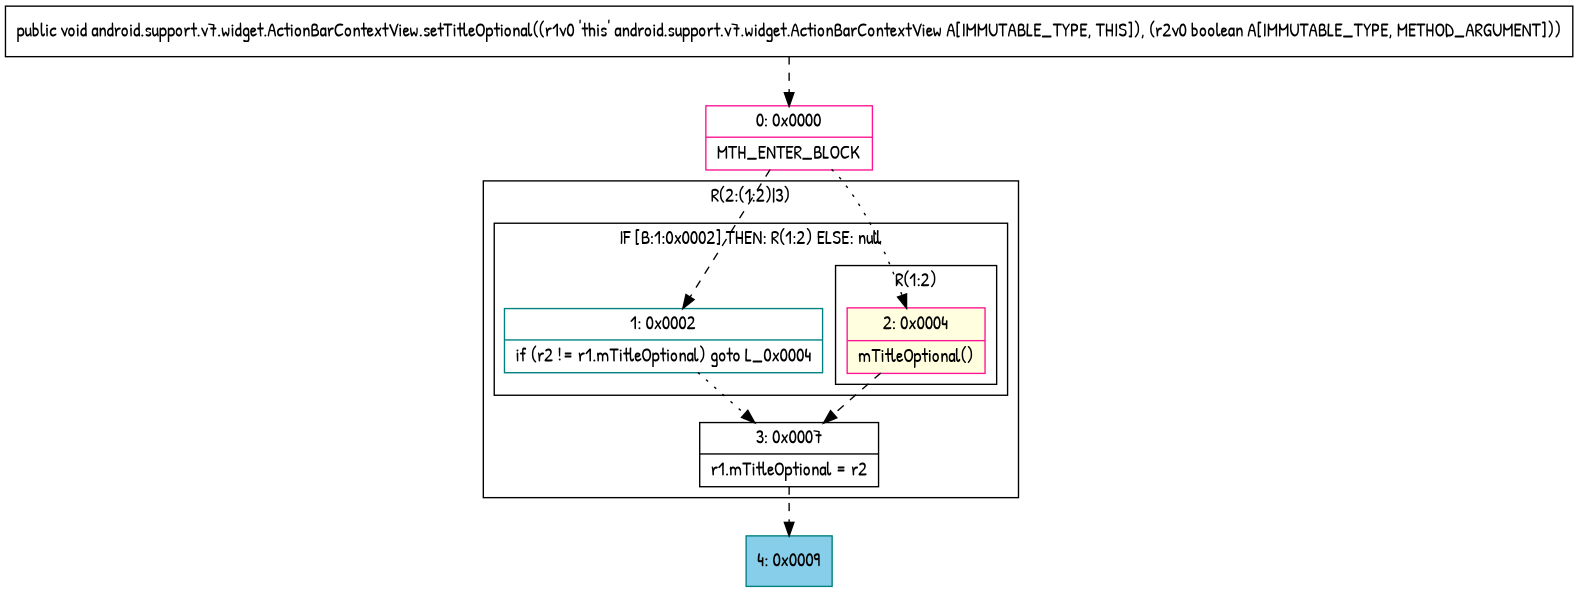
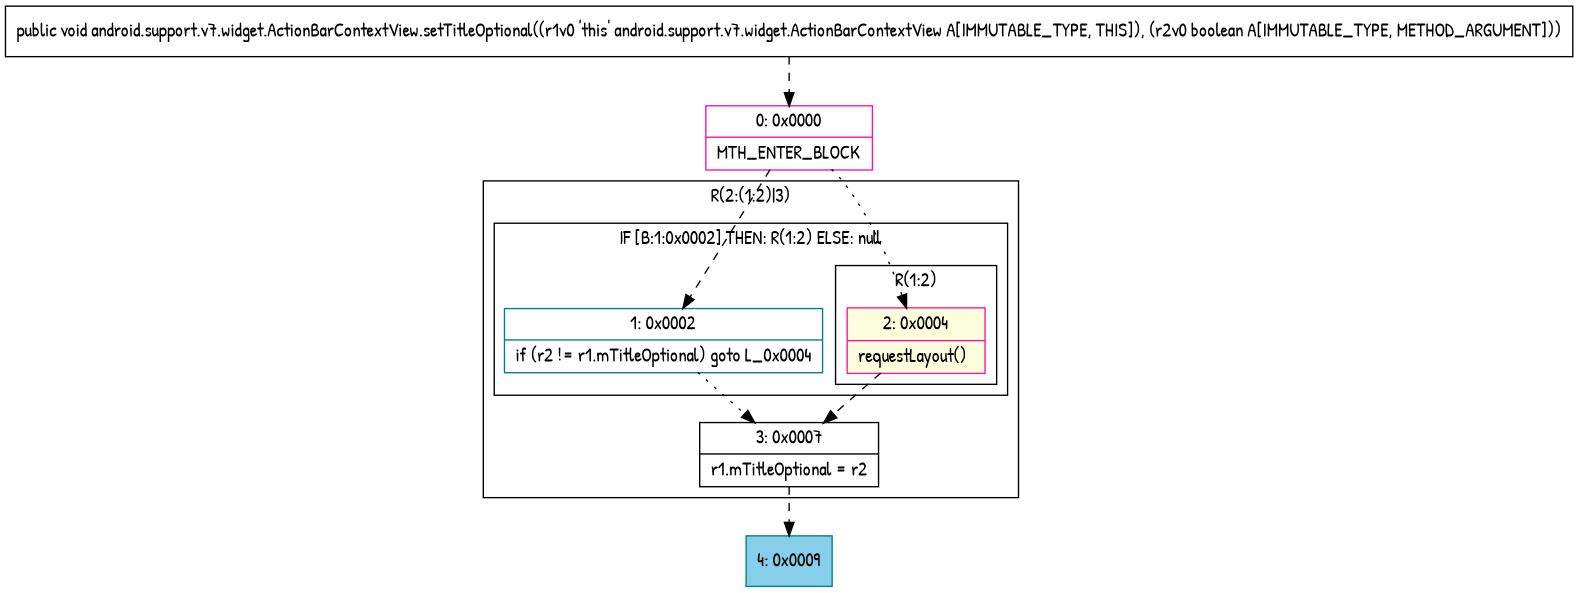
node "2: 0x0004": text "mTitleOptional()" -> "requestLayout()"
